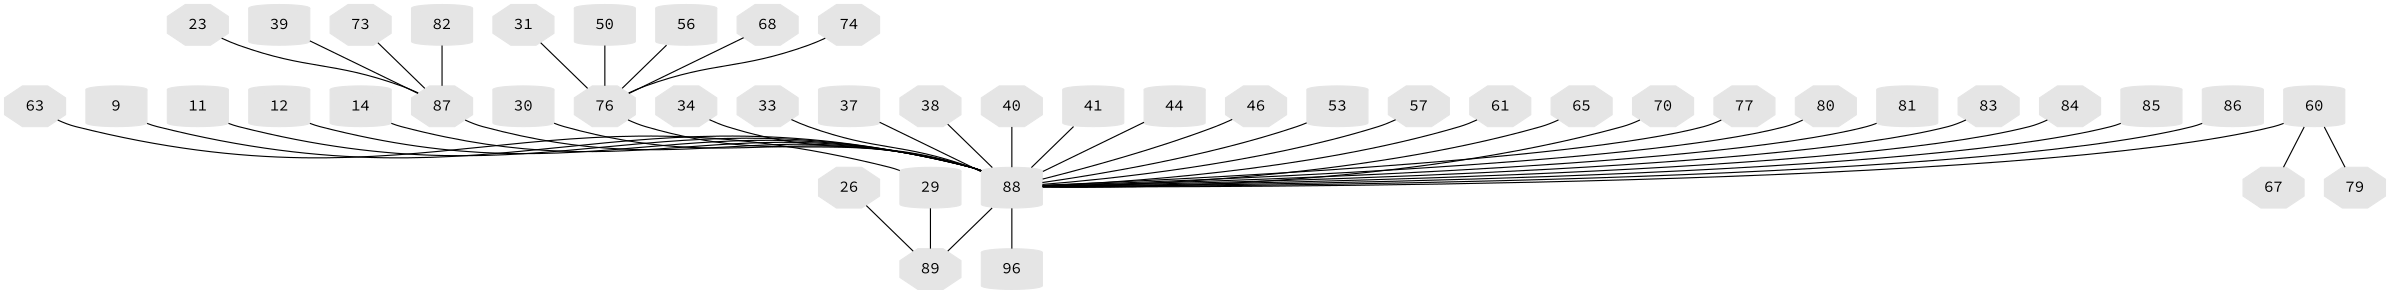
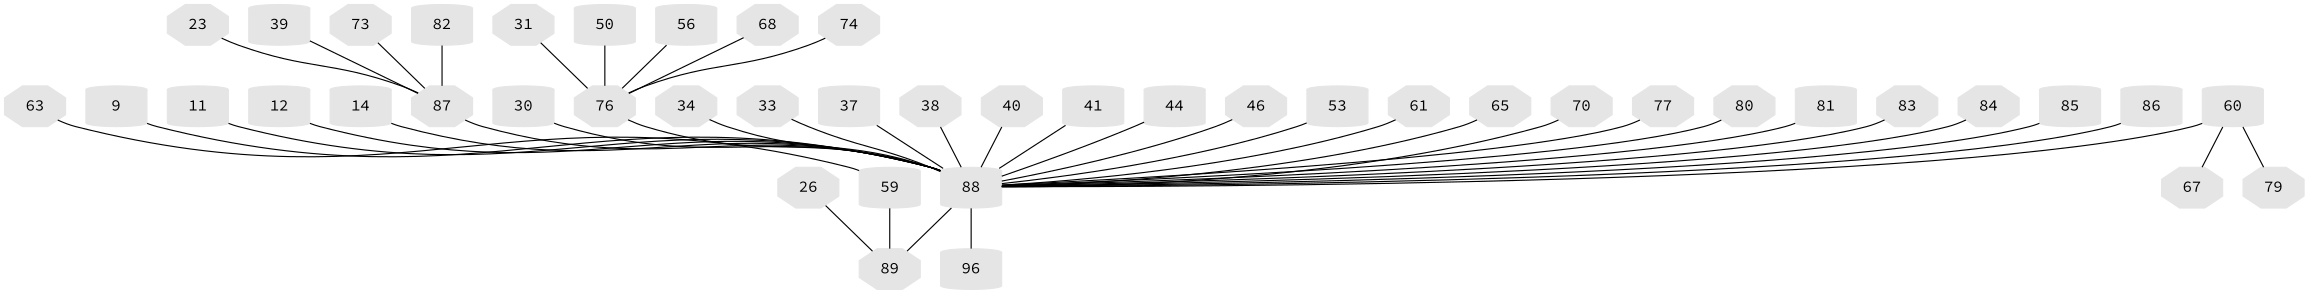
node "57": removed
node "29": label "29" -> "59"
